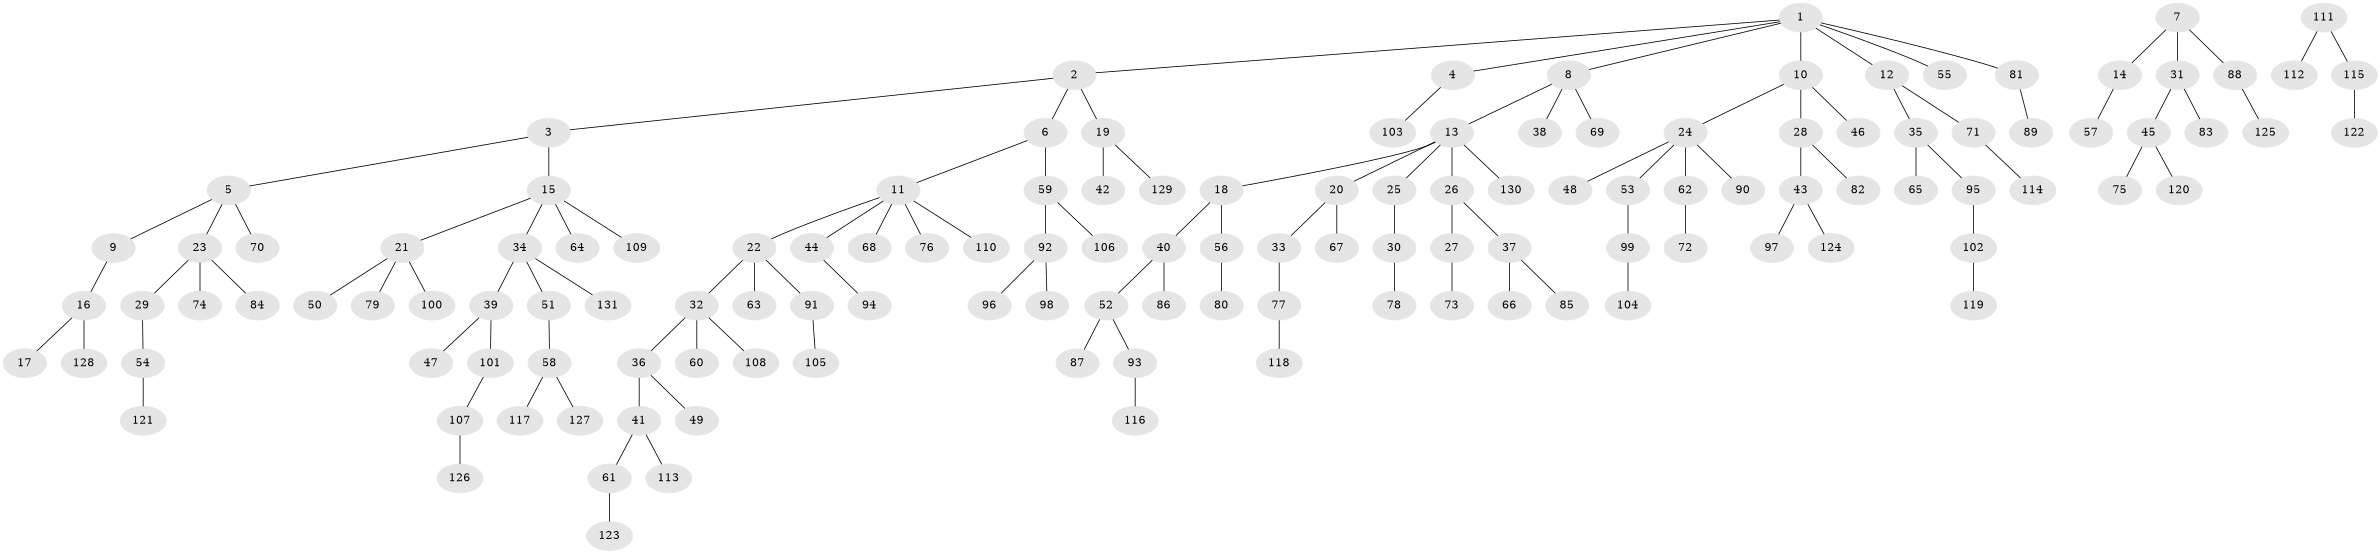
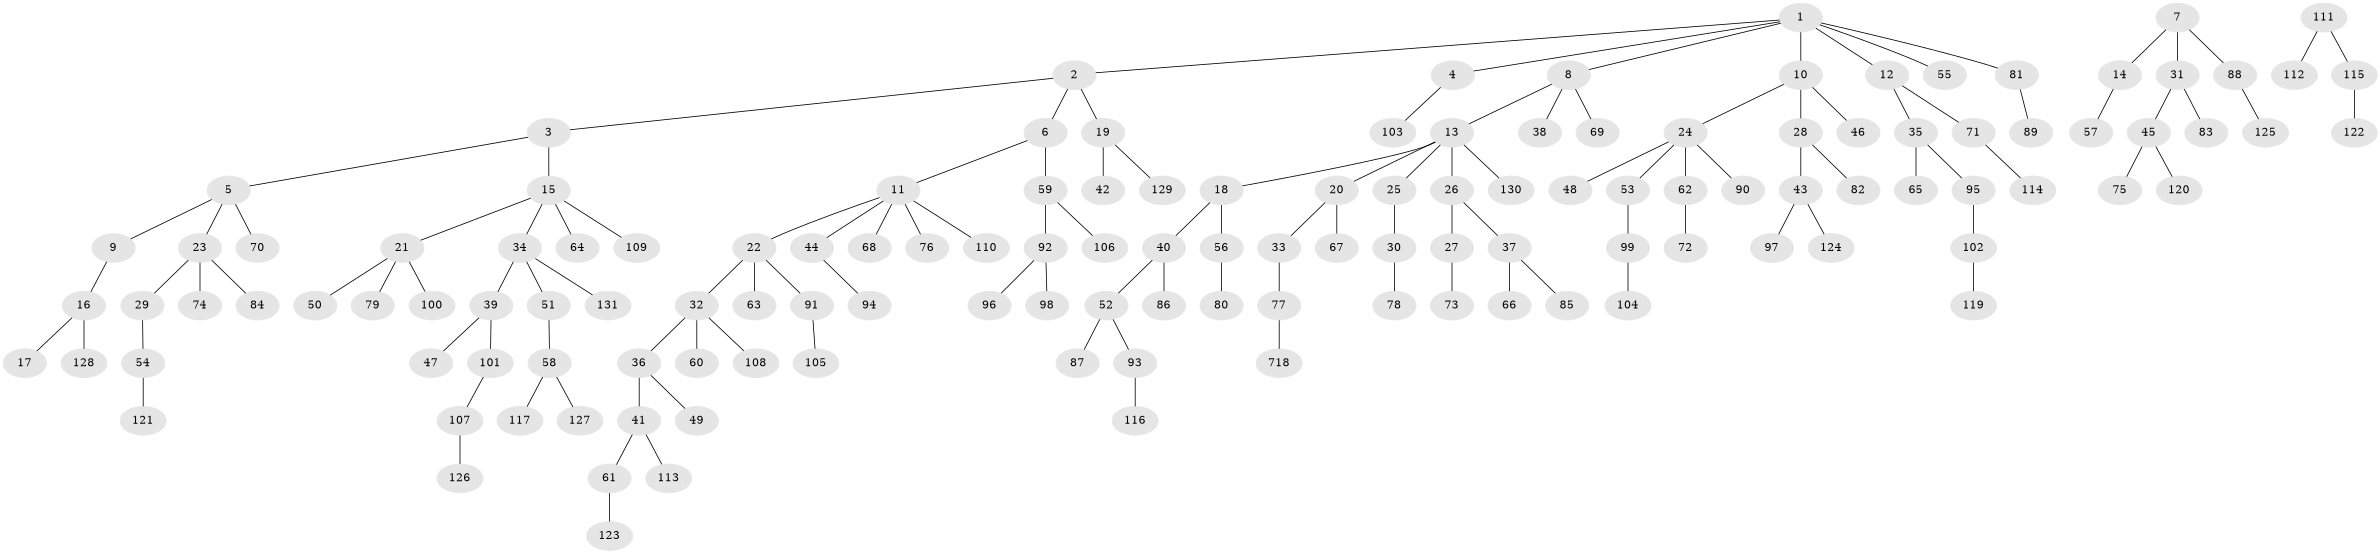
node "118": label "118" -> "718"
